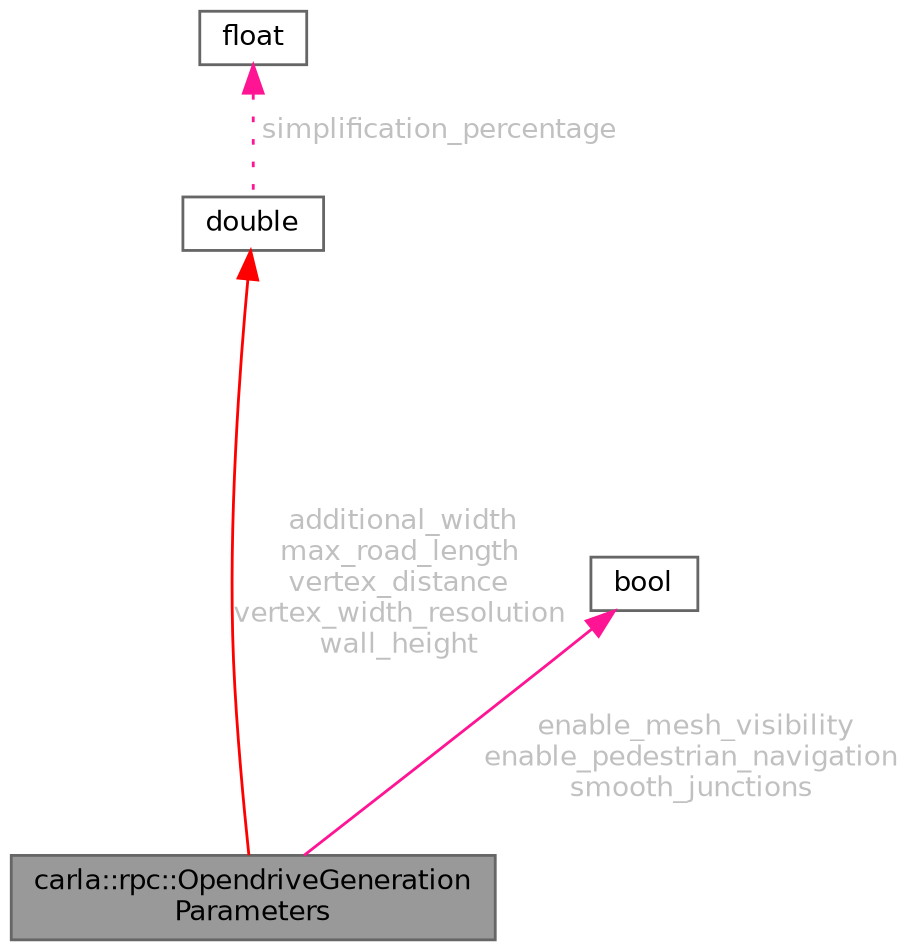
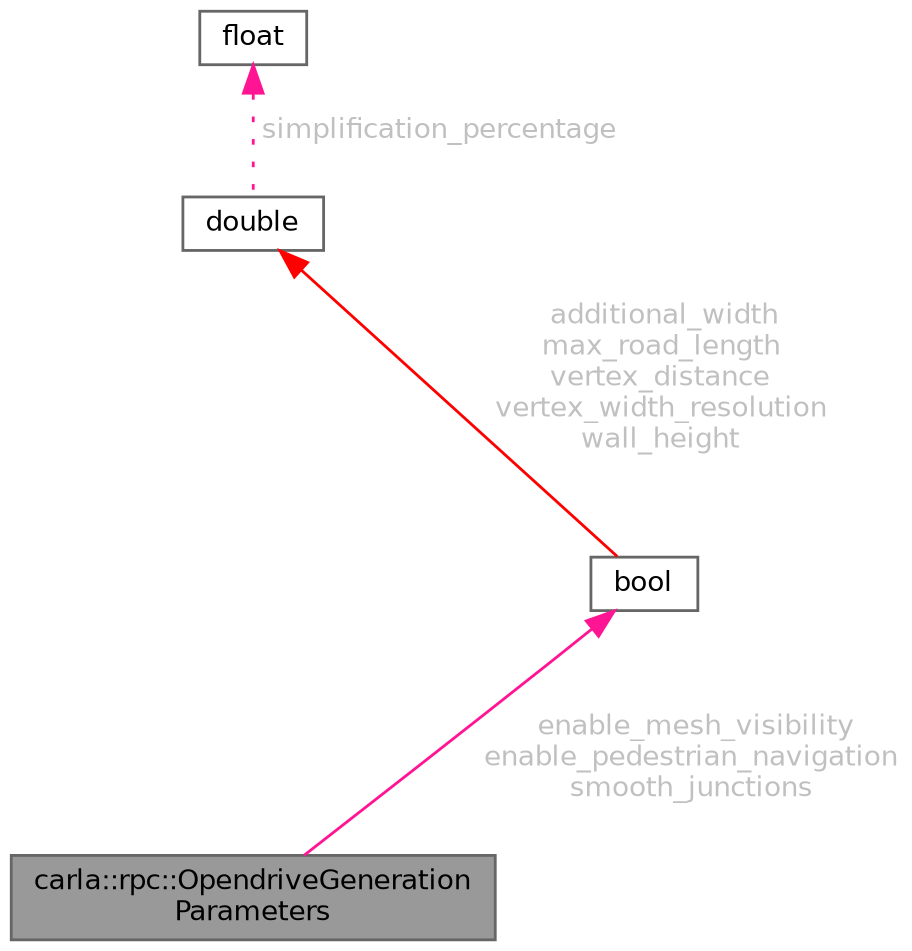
edge "carla::rpc::OpendriveGeneration Parameters" -> "double": now "bool" -> "double"
